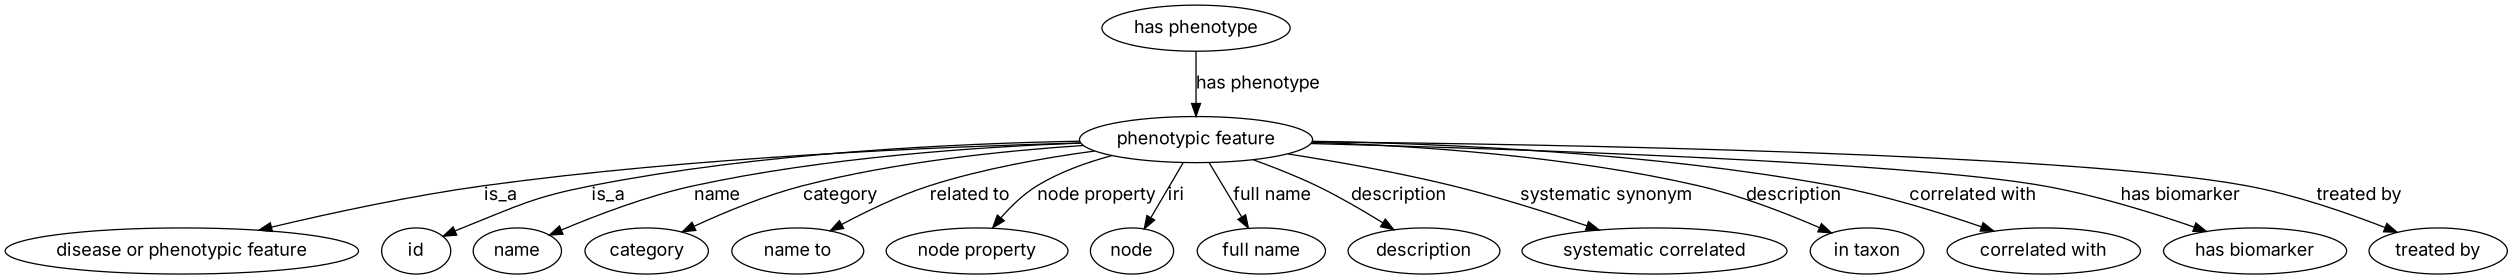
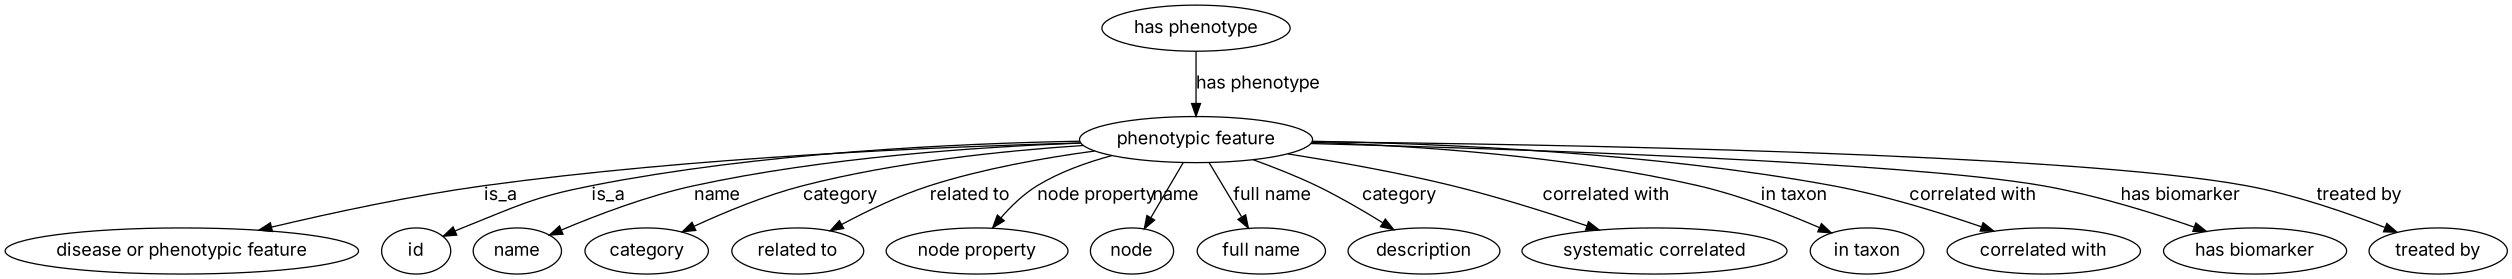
edge "phenotypic feature" -> "node": label "iri" -> "name"
edge "phenotypic feature" -> "description": label "description" -> "category"
edge "phenotypic feature" -> "systematic correlated": label "systematic synonym" -> "correlated with"
edge "phenotypic feature" -> "in taxon": label "description" -> "in taxon"
node "name to": label "name to" -> "related to"
